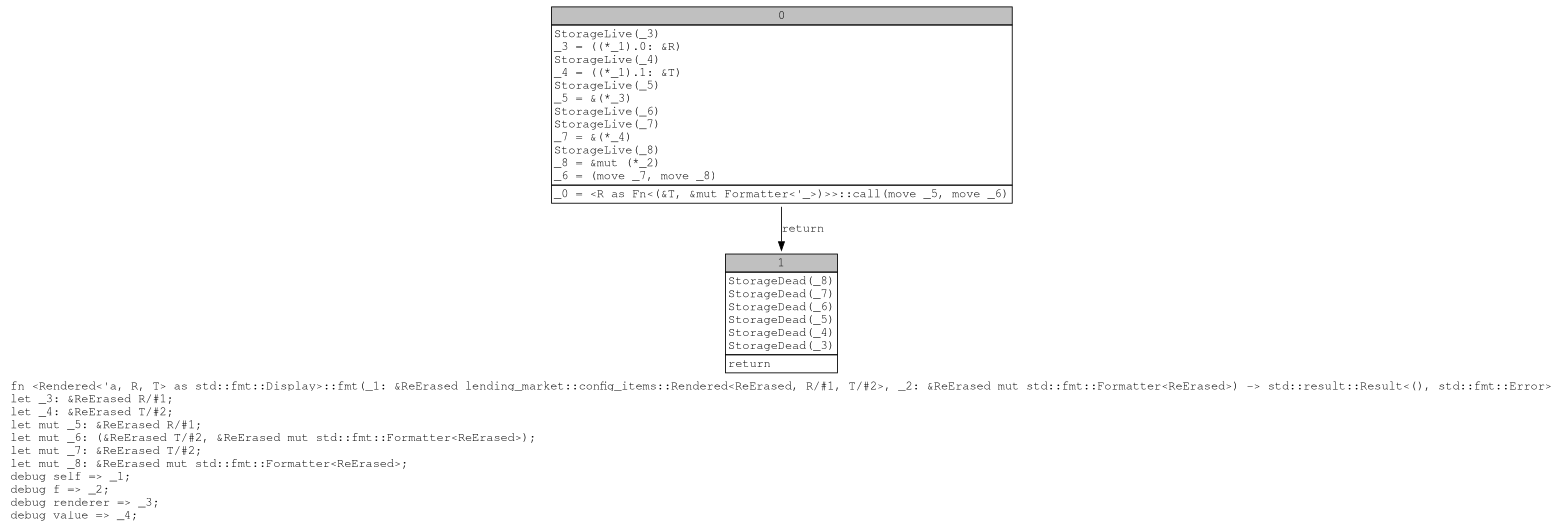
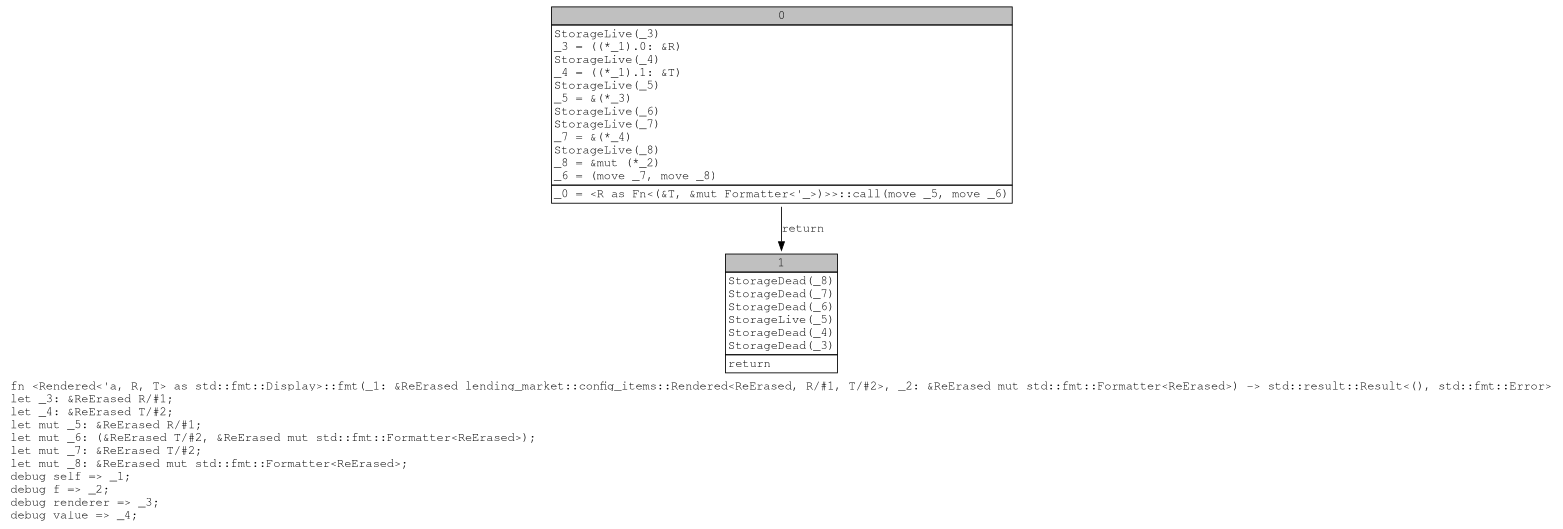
node "1": text "StorageDead(_5)" -> "StorageLive(_5)"
